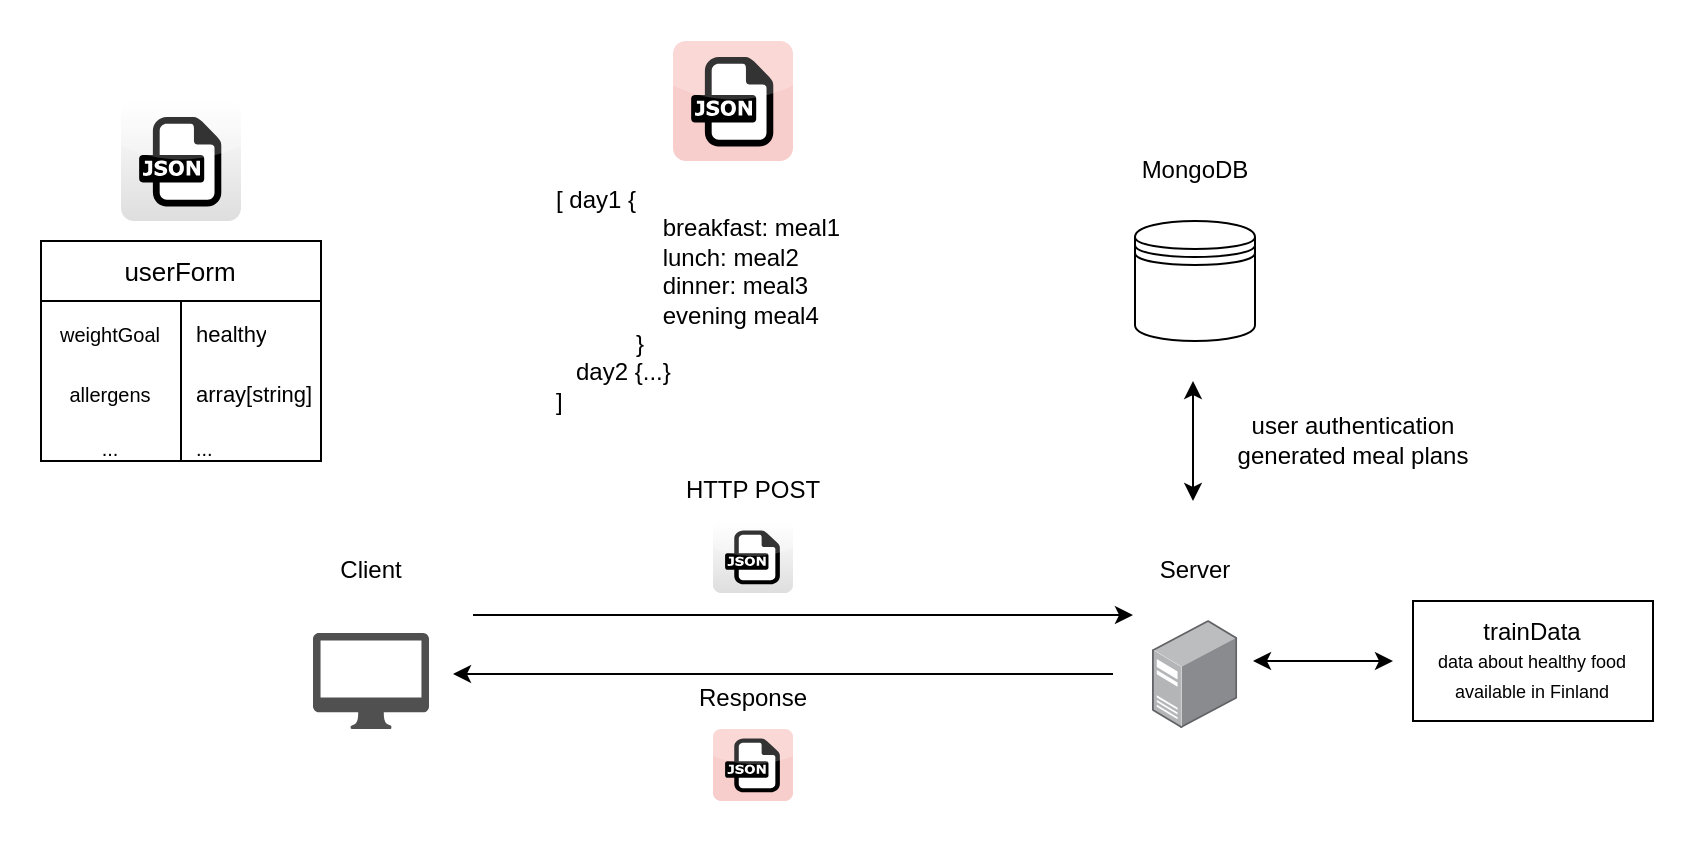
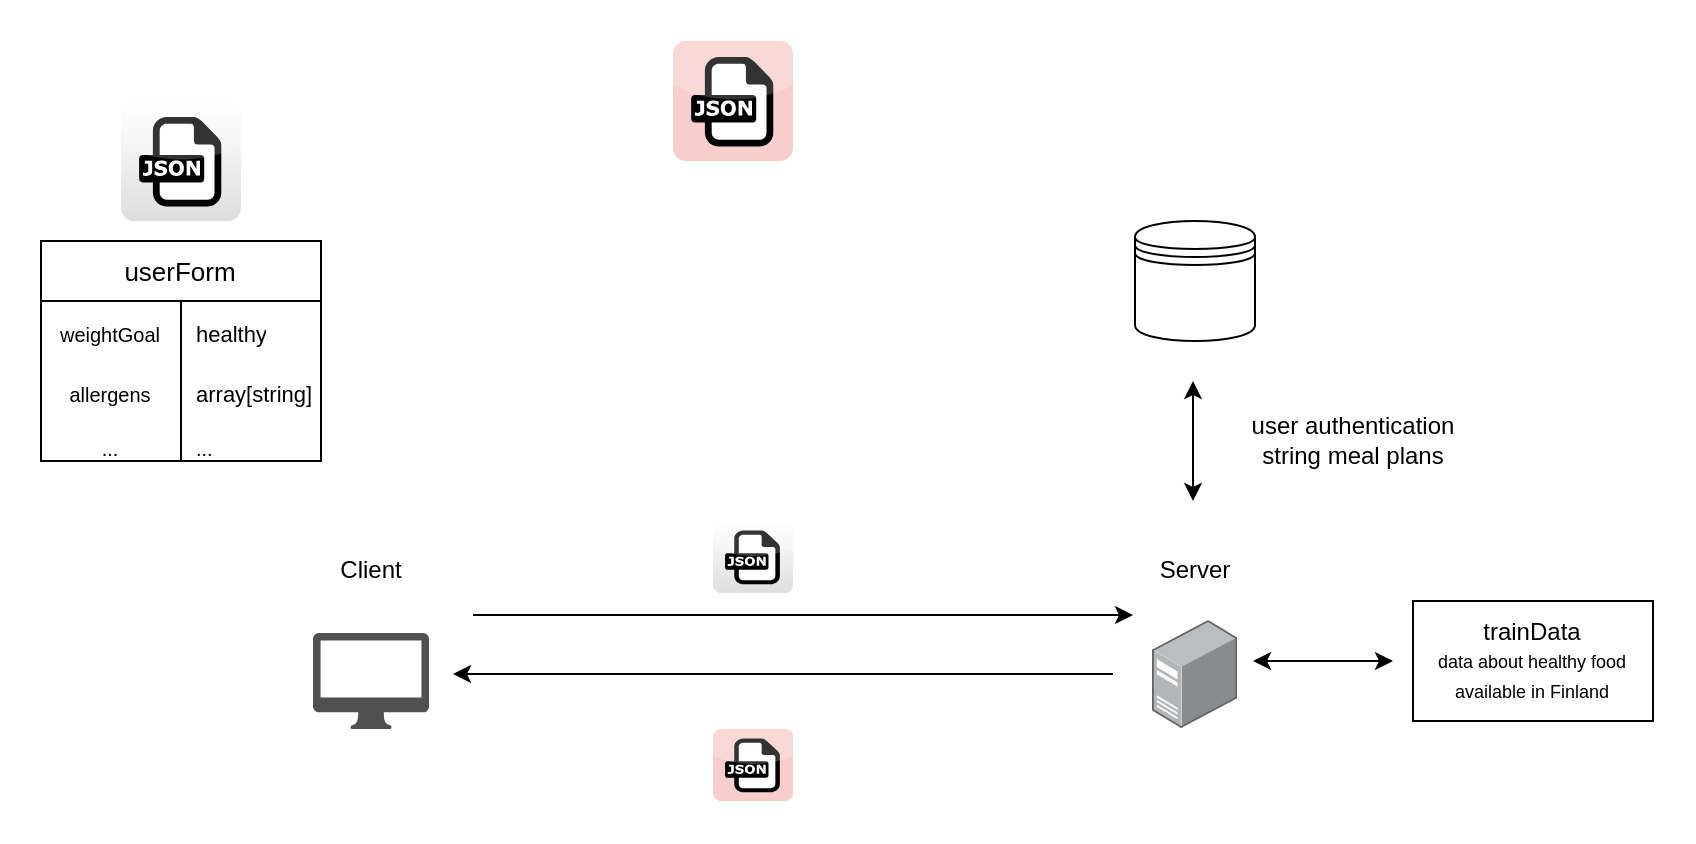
node "MongoDB": removed
node "[ day1 { breakfast: meal1 lunch: meal2 dinner: meal3 evening meal4 } day2 {...} ]": removed
node "user authentication generated meal plans": label "user authentication generated meal plans" -> "user authentication string meal plans"
node "HTTP POST": removed
node "Response": removed
